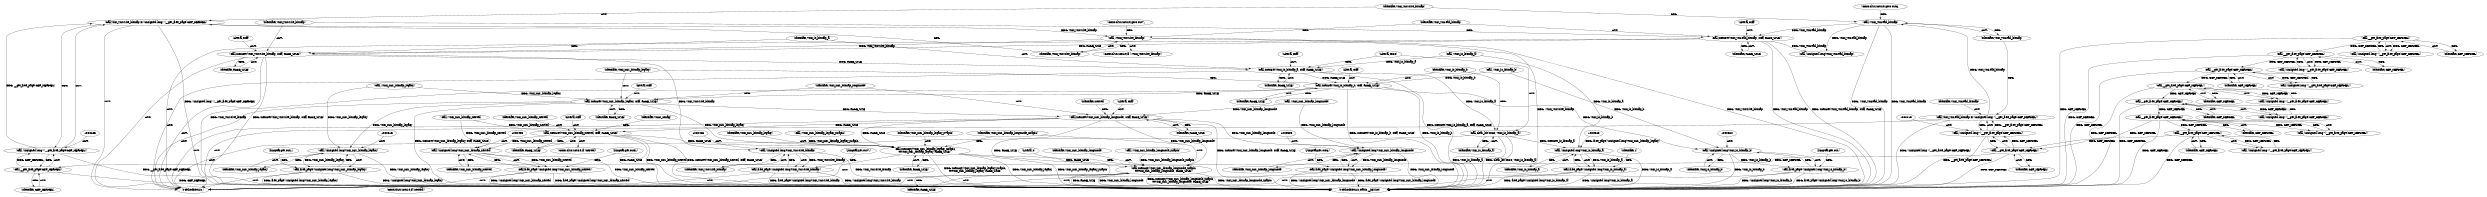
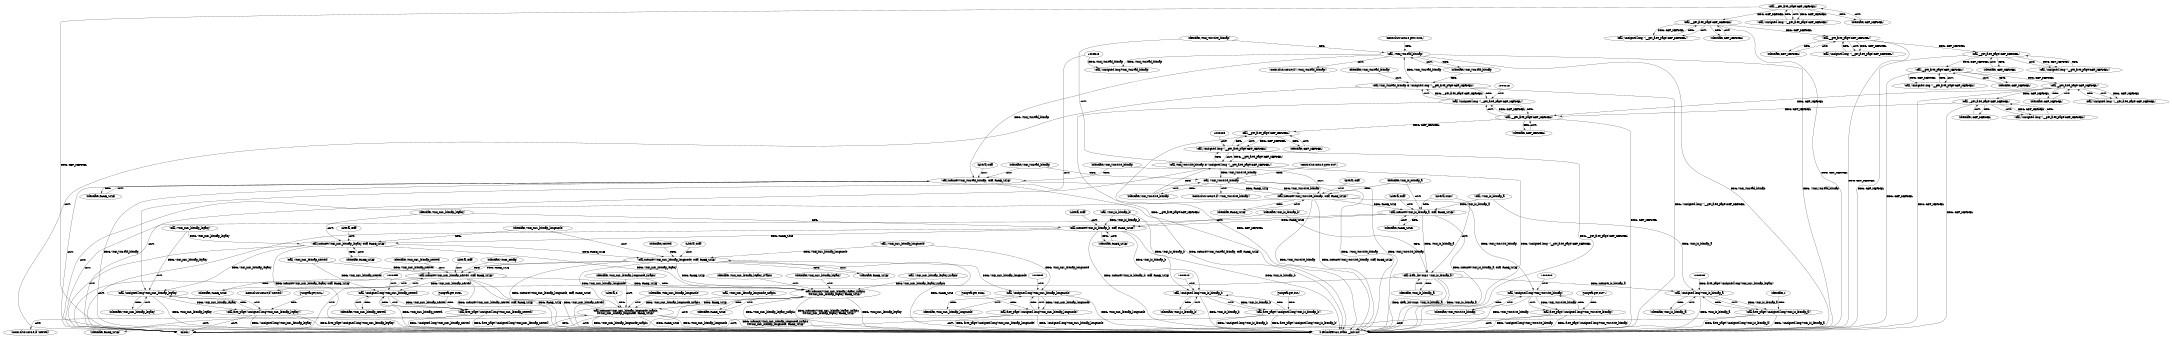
edge "(Call,memset(vmx_vmread_bitmap, 0xff, PAGE_SIZE))" -> "(Call,(unsigned long)vmx_vmread_bitmap)": now "1000515" -> "(Call,(unsigned long)vmx_vmread_bitmap)"
node "(ControlStructure,if (!vmx_vmread_bitmap))": added
node "(MethodReturn,)": label "(MethodReturn,)" -> "(Block,)"
